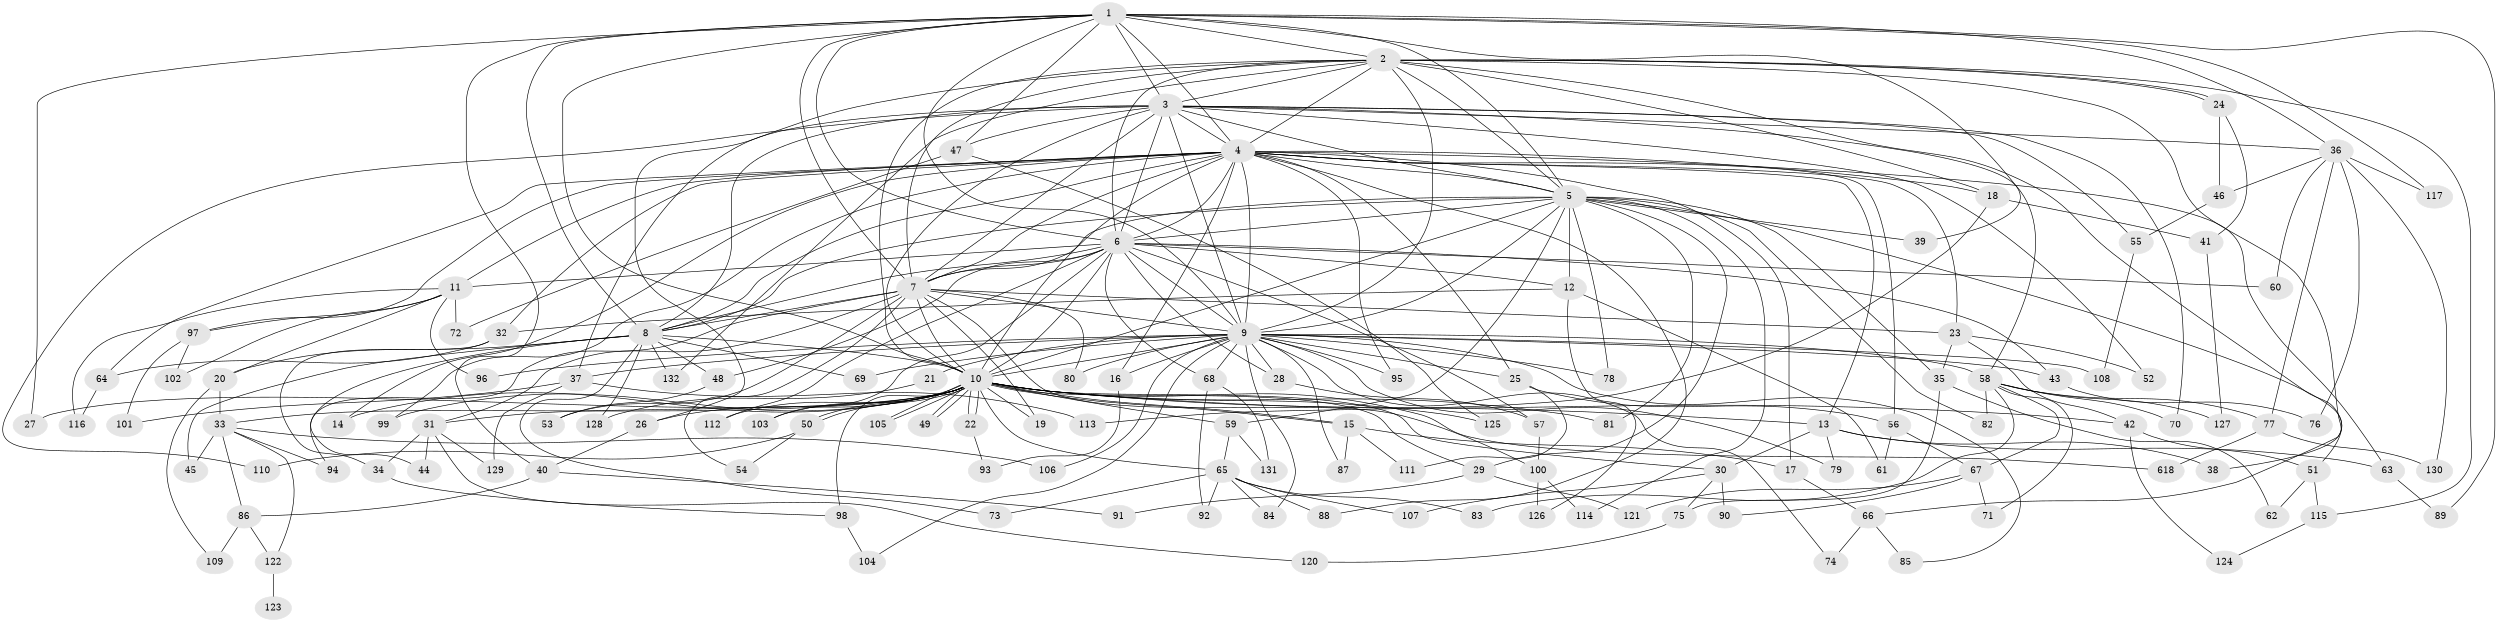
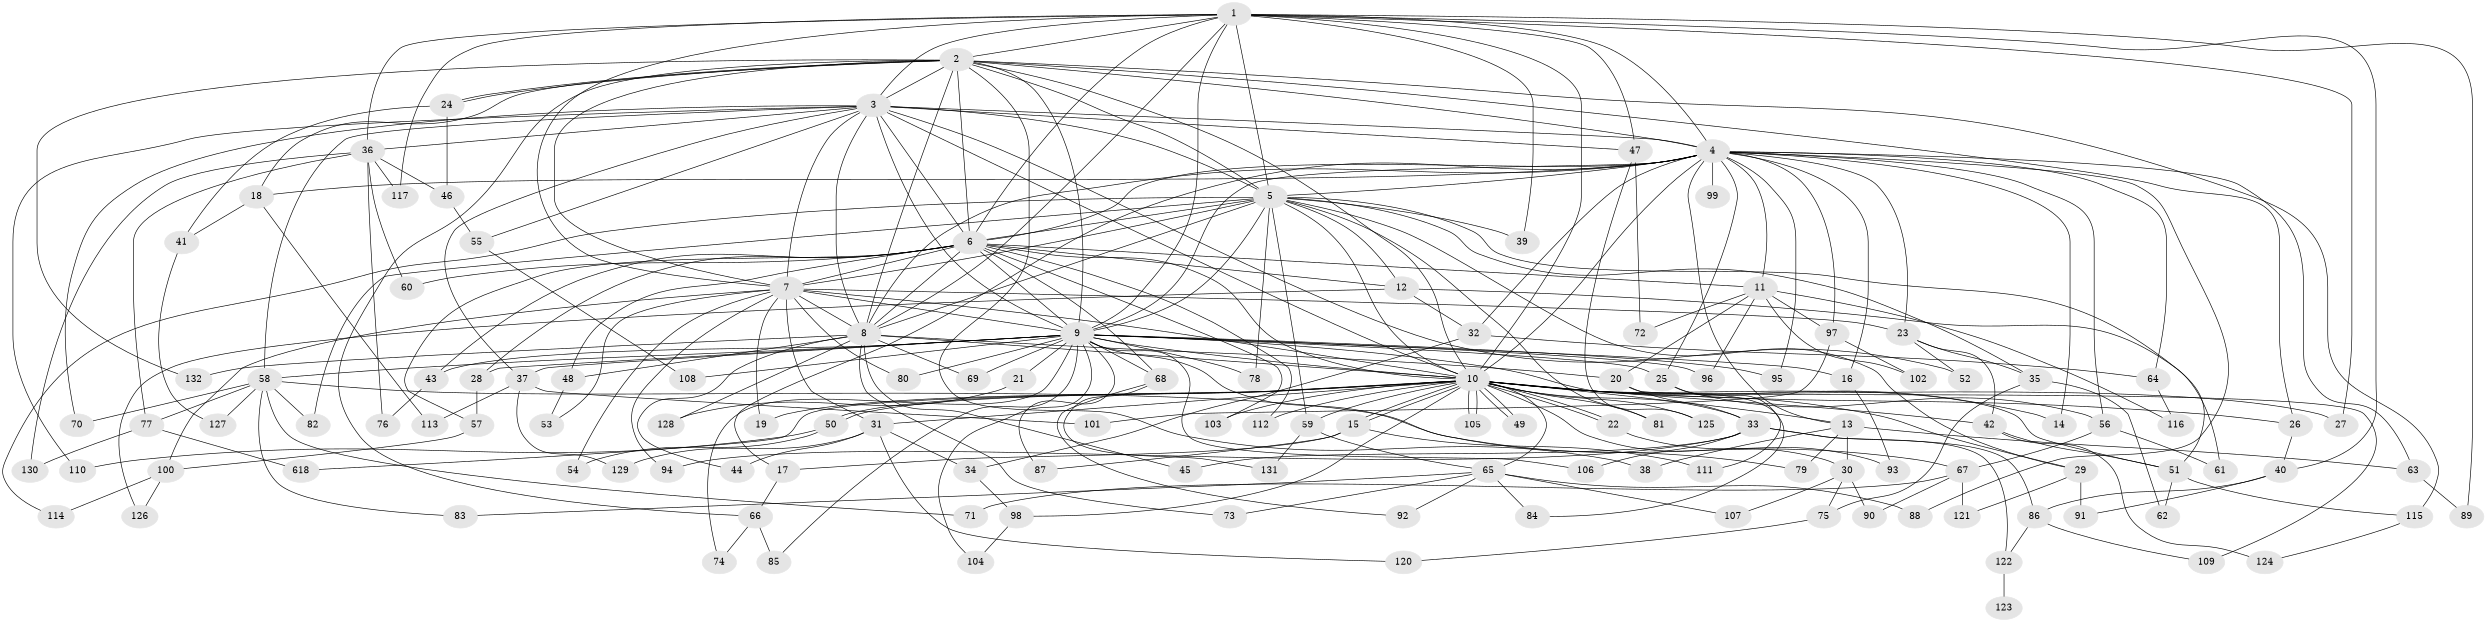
edge "2" -- "8": added
edge "4" -- "7": removed
edge "10" -- "99": now "10" -- "51"
